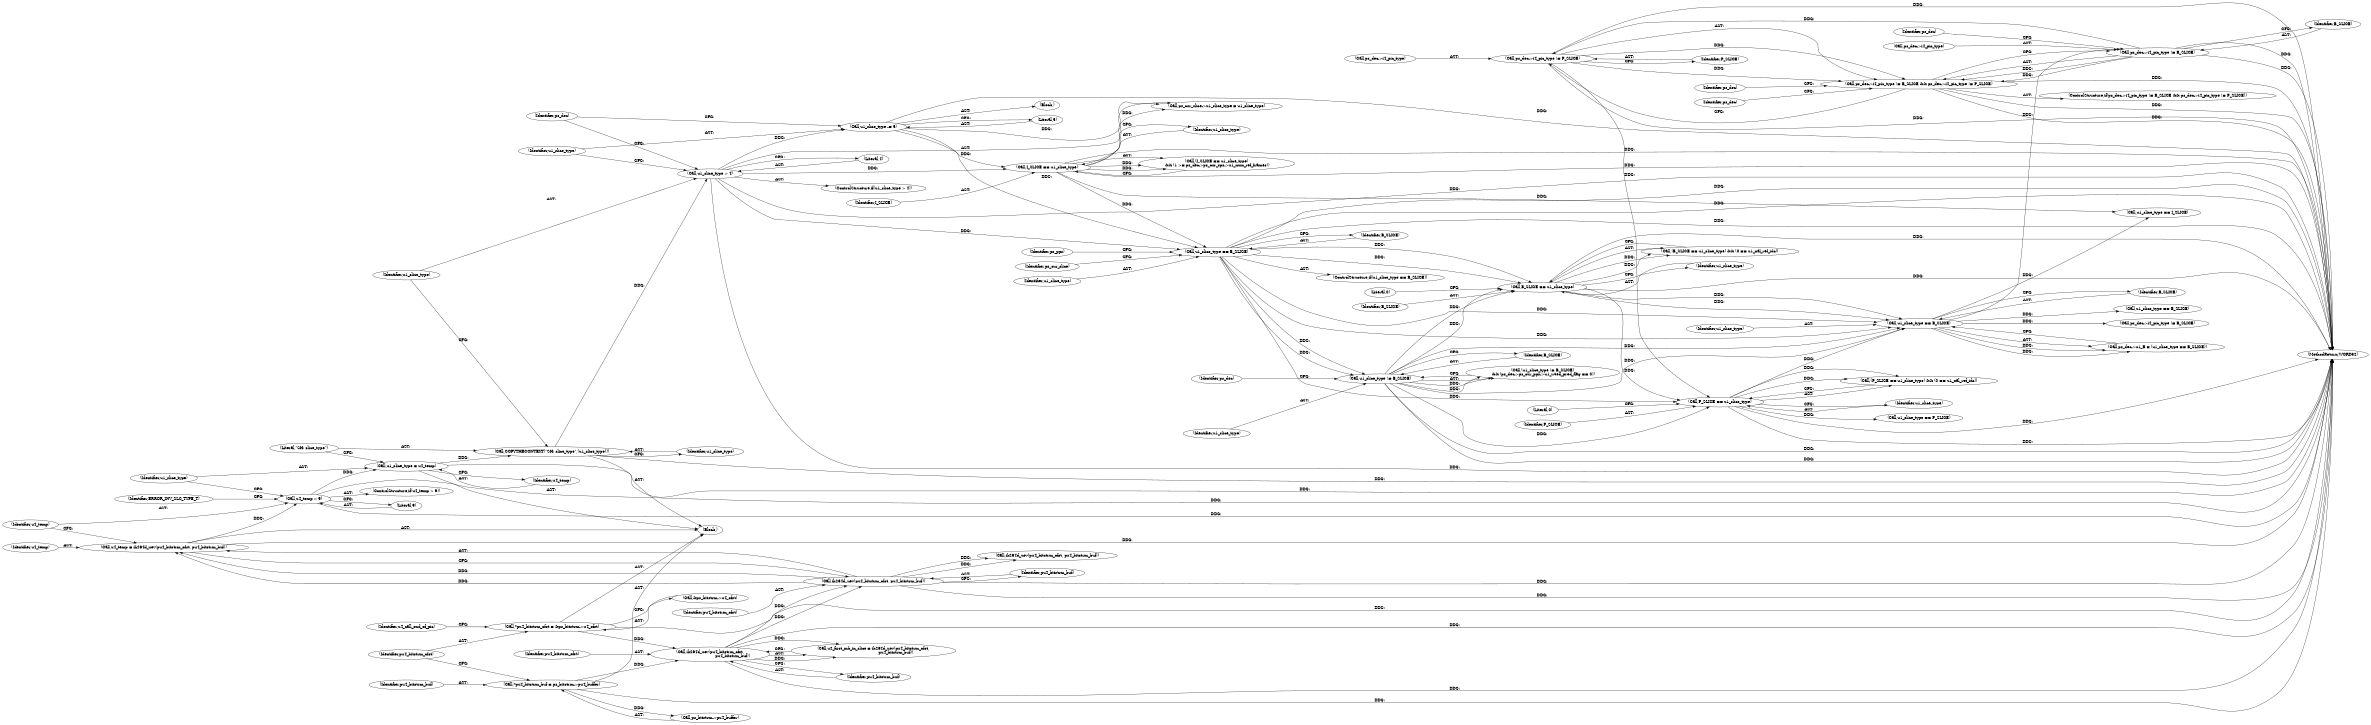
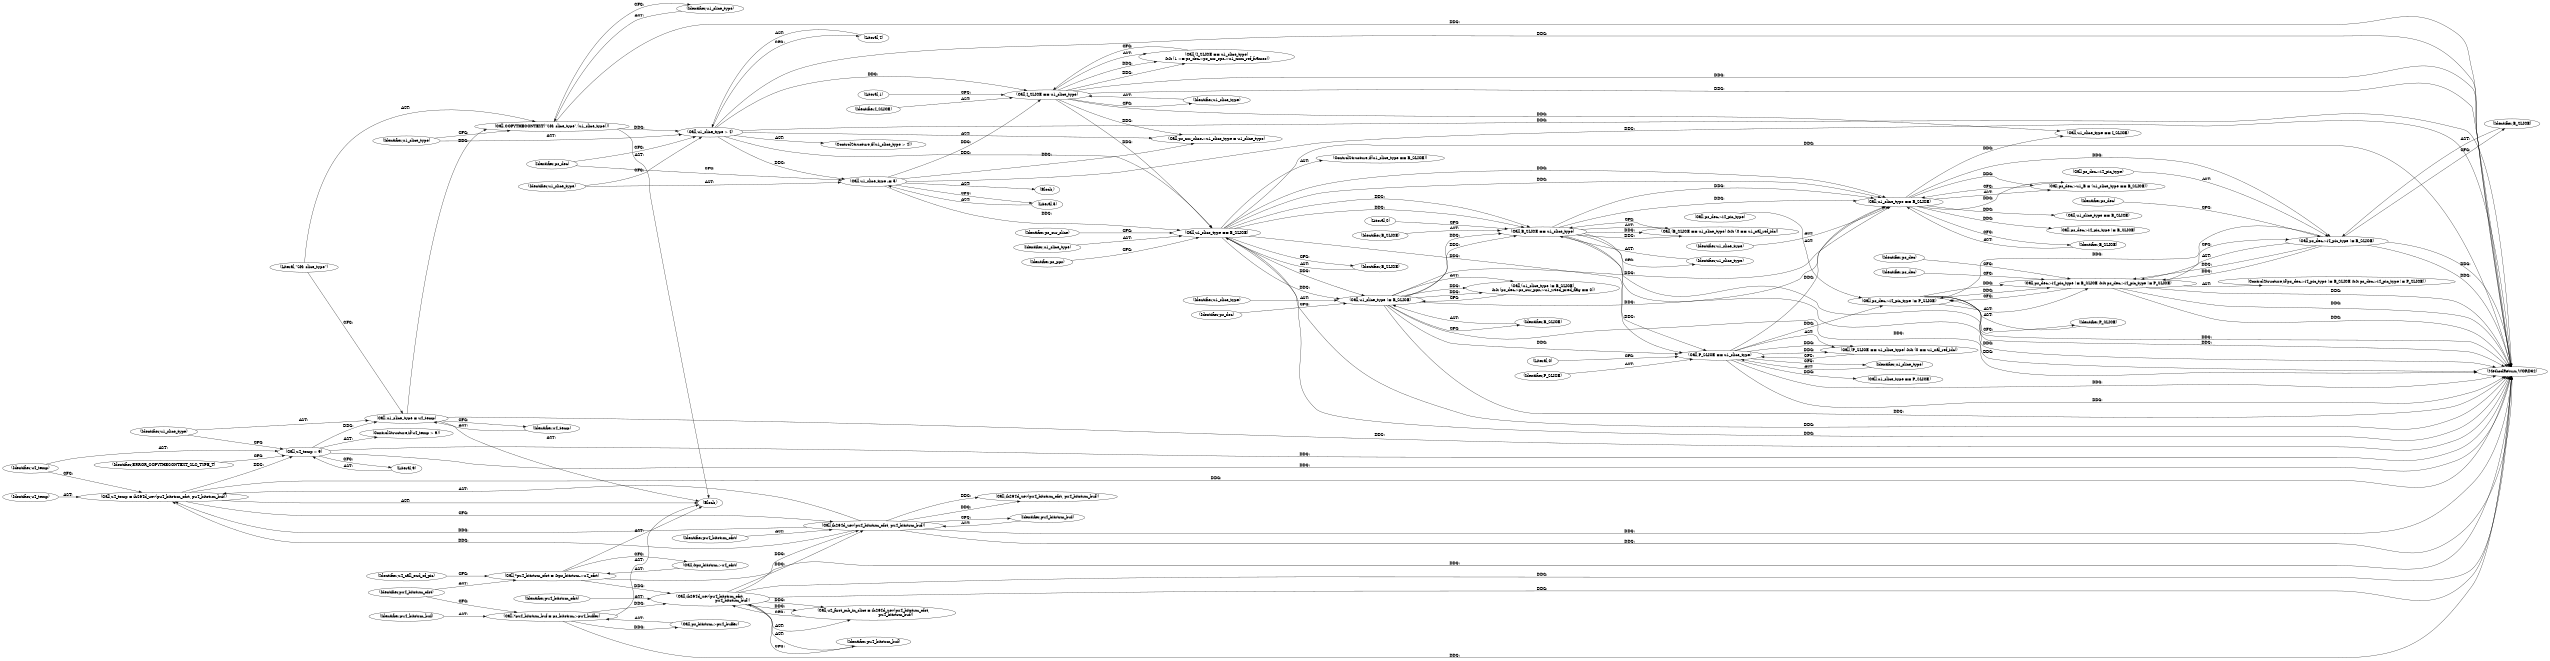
node "(Literal,1)": added
edge "(Call,ps_dec->i4_pic_type != P_SLICE)" -> "(Call,P_SLICE == u1_slice_type)": reversed
node "(Identifier,ERROR_INV_SLC_TYPE_T)": label "(Identifier,ERROR_INV_SLC_TYPE_T)" -> "(Identifier,ERROR_COPYTHECONTEXT_SLC_TYPE_T)"
